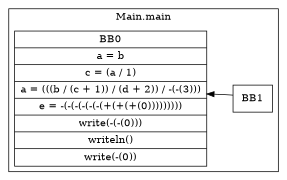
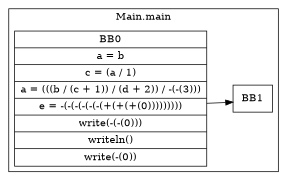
edge "BB1" -> "BB0": reversed
